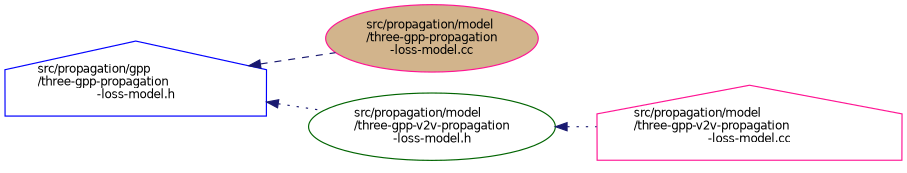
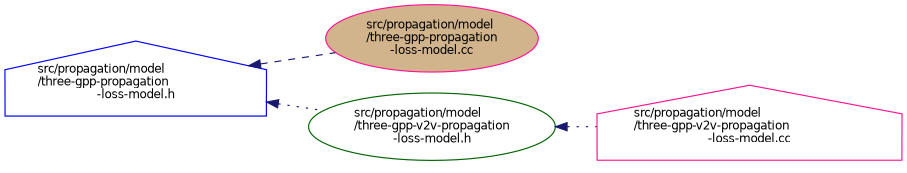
node "src/propagation/gpp /three-gpp-propagation -loss-model.h": label "src/propagation/gpp /three-gpp-propagation -loss-model.h" -> "src/propagation/model /three-gpp-propagation -loss-model.h"
